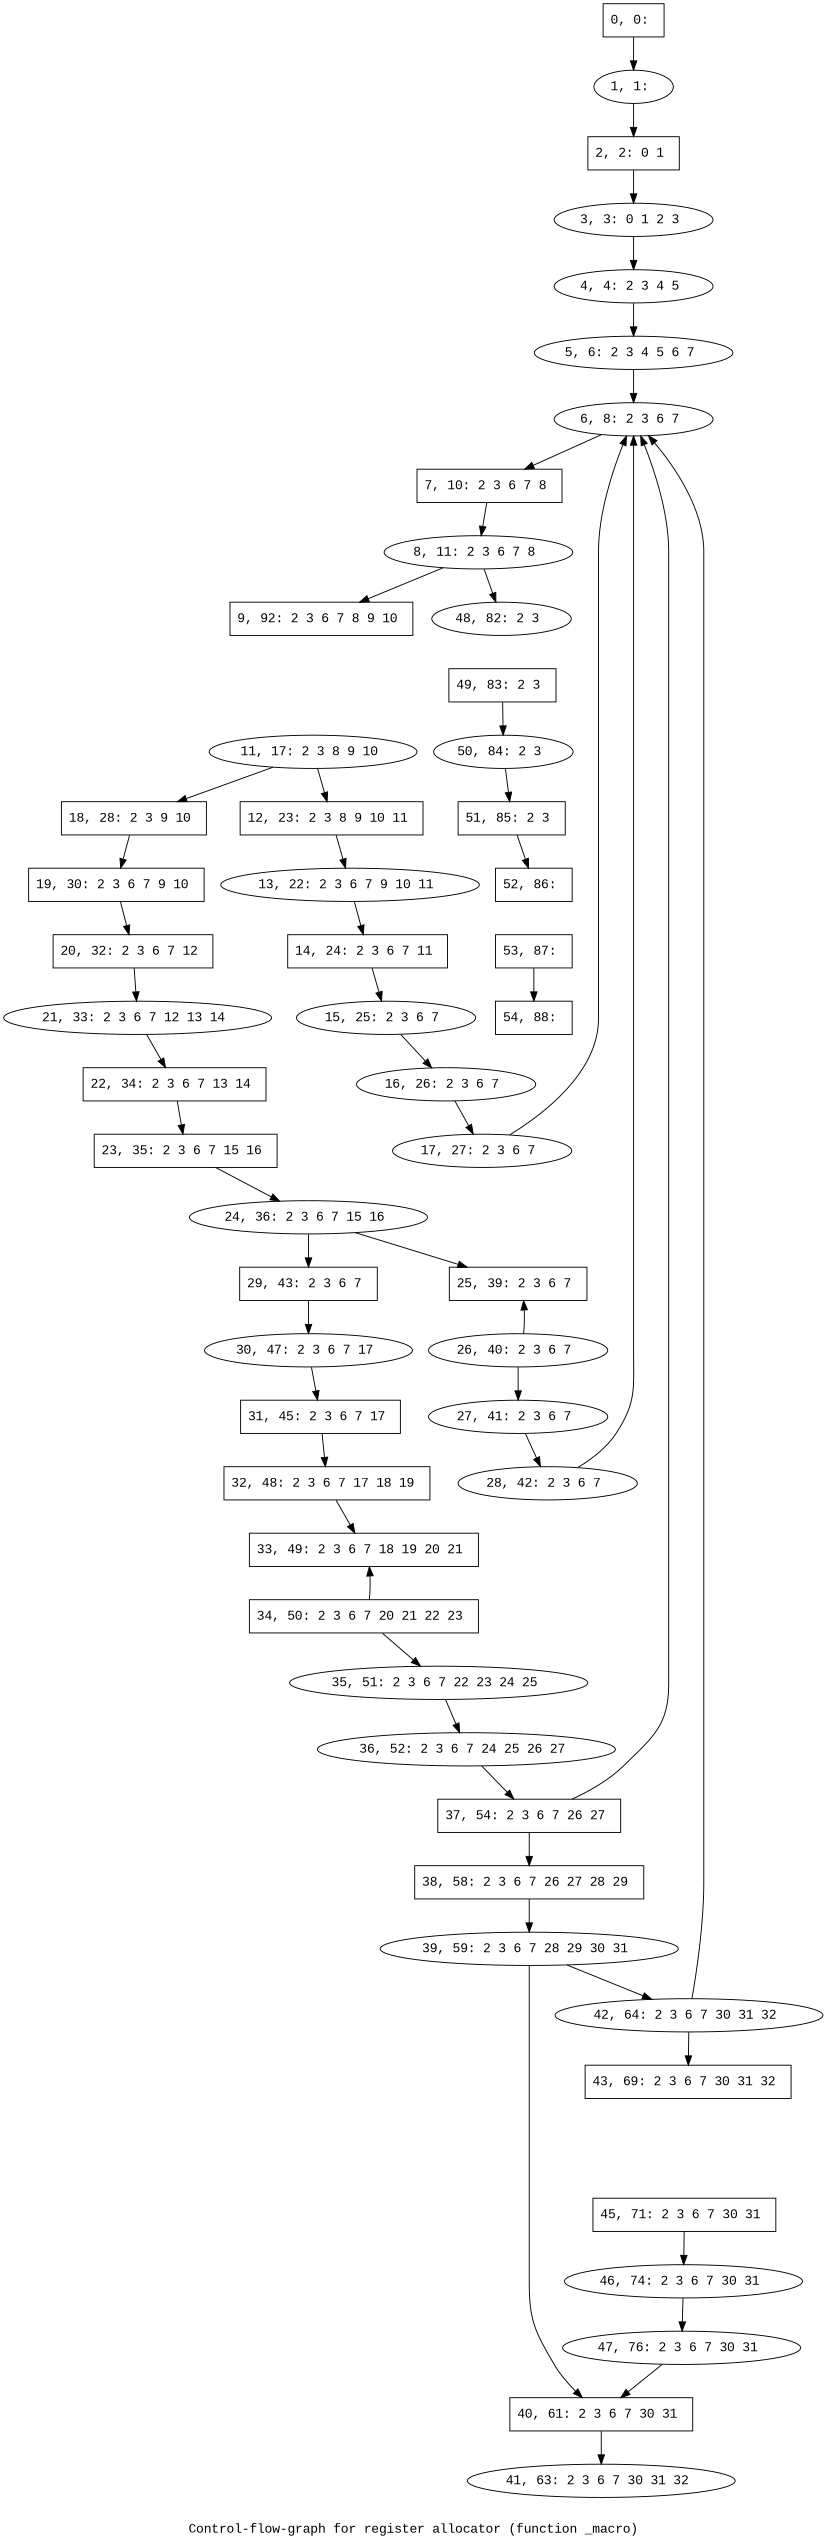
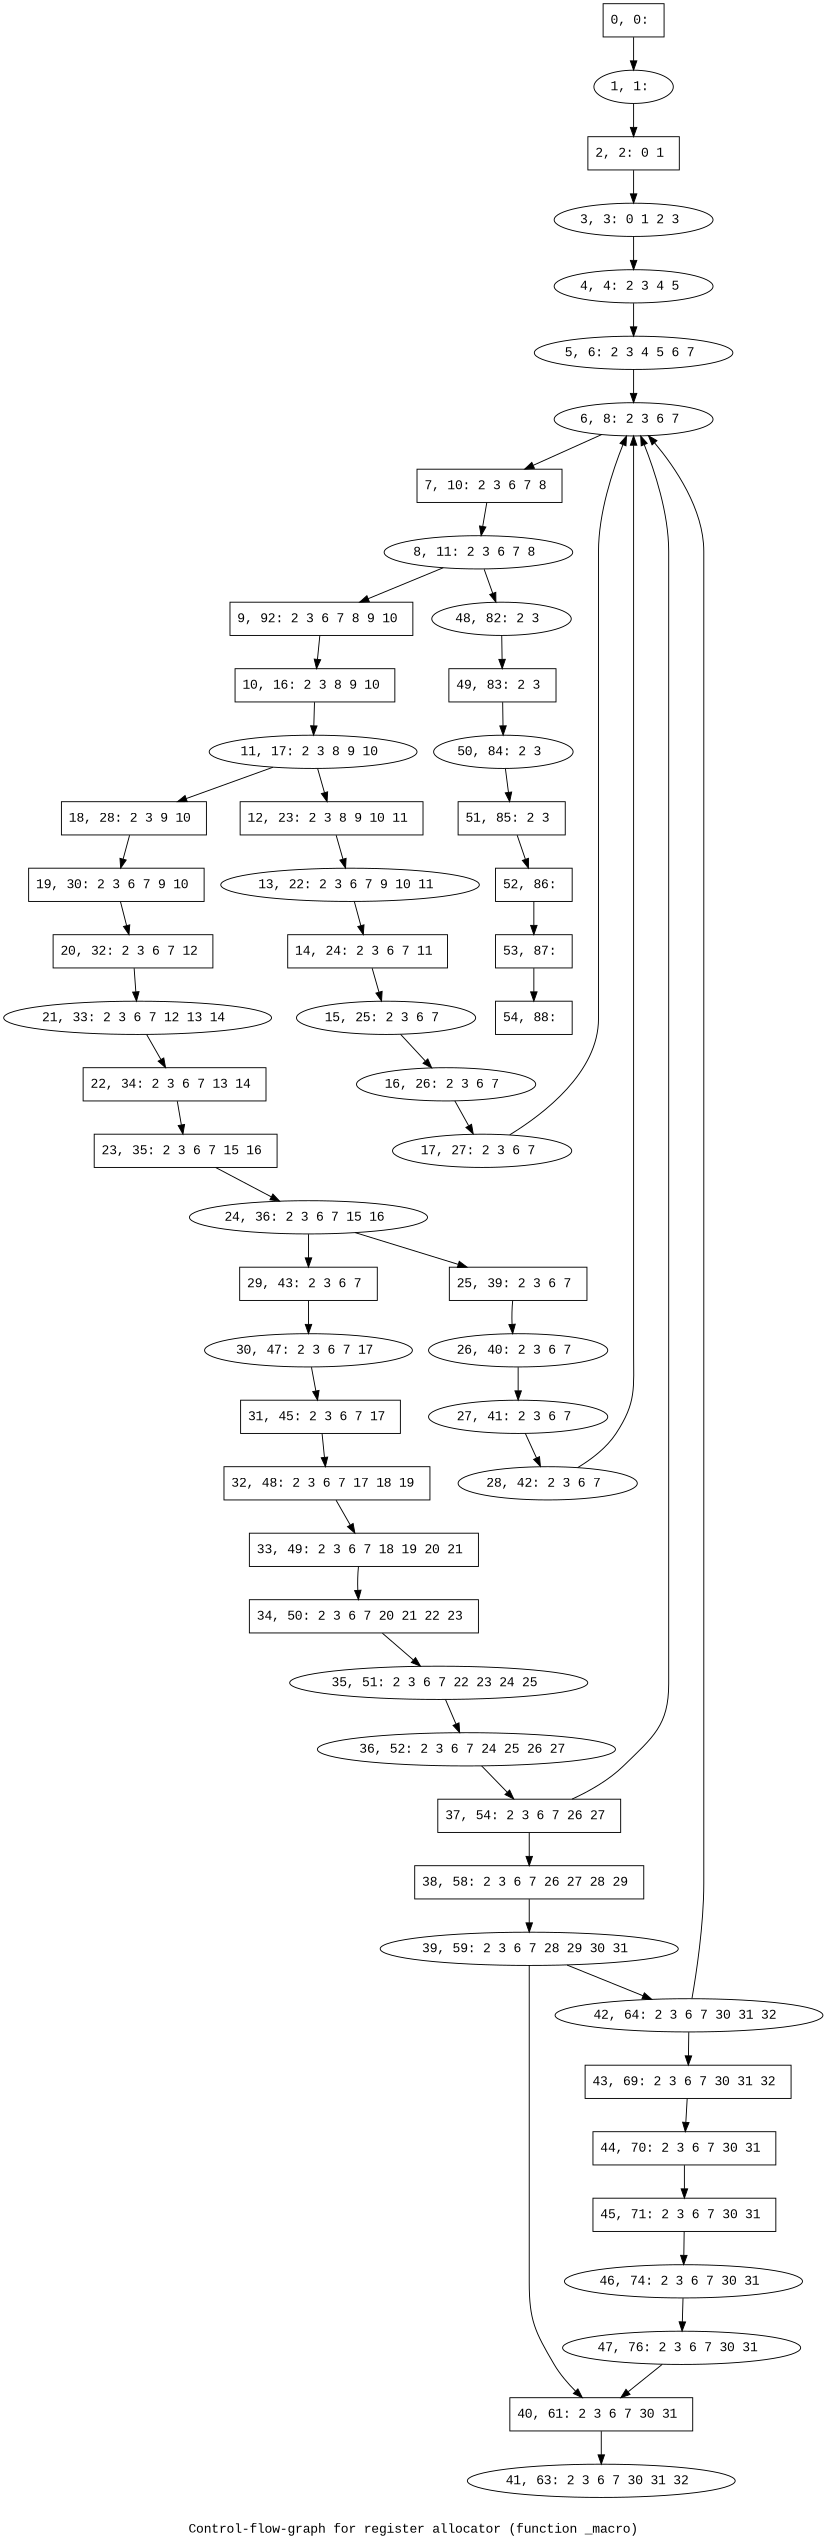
edge "48, 82: 2 3" -> "49, 83: 2 3": added
node "10, 16: 2 3 8 9 10": added
edge "52, 86:" -> "53, 87:": added
edge "26, 40: 2 3 6 7" -> "25, 39: 2 3 6 7": reversed
edge "34, 50: 2 3 6 7 20 21 22 23" -> "33, 49: 2 3 6 7 18 19 20 21": reversed
node "44, 70: 2 3 6 7 30 31": added
